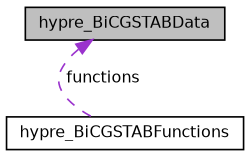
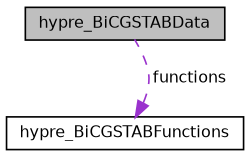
edge "hypre_BiCGSTABFunctions" -> "hypre_BiCGSTABData": reversed
